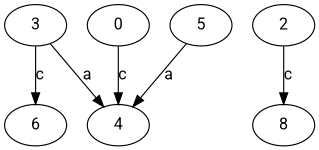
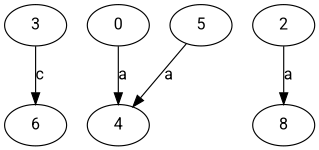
edge "3" -> "4": removed, label "a"
edge "0" -> "4": label "c" -> "a"
edge "2" -> "8": label "c" -> "a"
